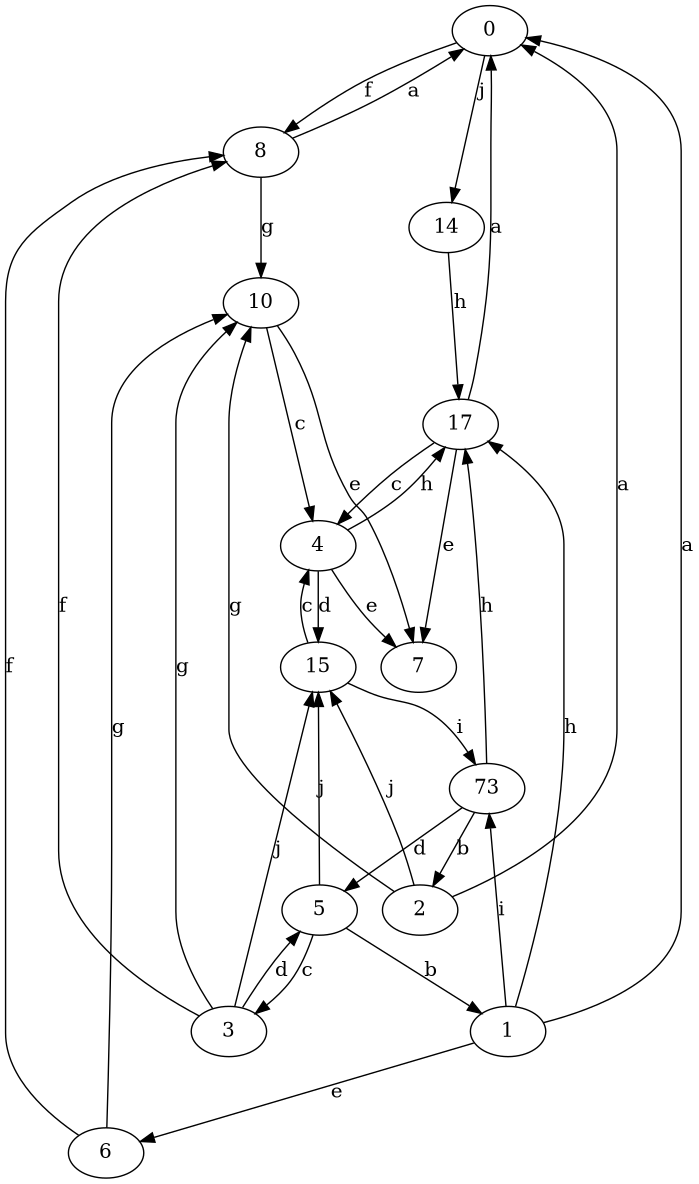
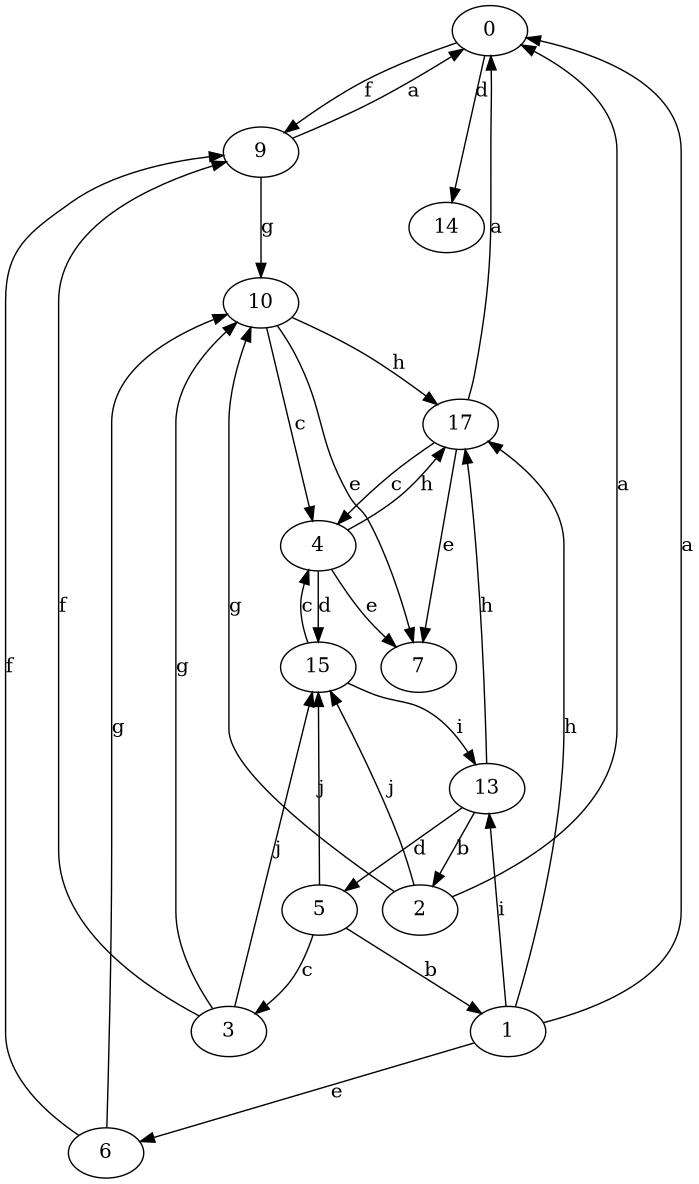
edge "0" -> "14": label "j" -> "d"
node "8": label "8" -> "9"
edge "14" -> "17": now "10" -> "17"
node "73": label "73" -> "13"
edge "3" -> "5": removed, label "d"
